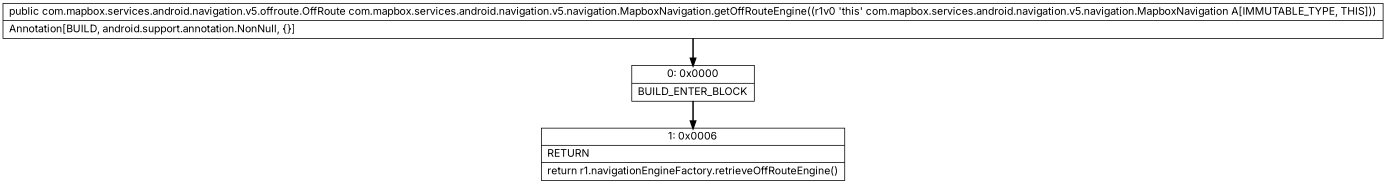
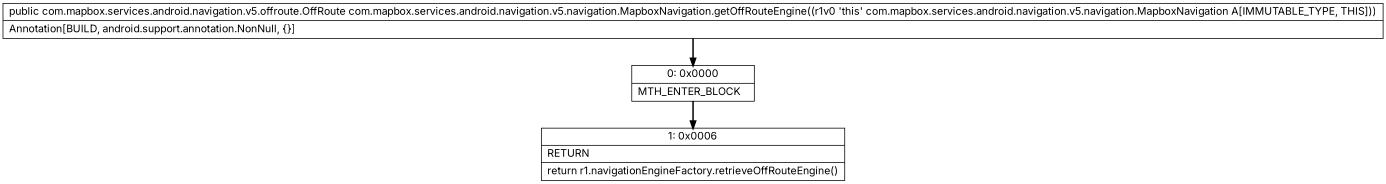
node "0: 0x0000": text "BUILD_ENTER_BLOCK" -> "MTH_ENTER_BLOCK"
